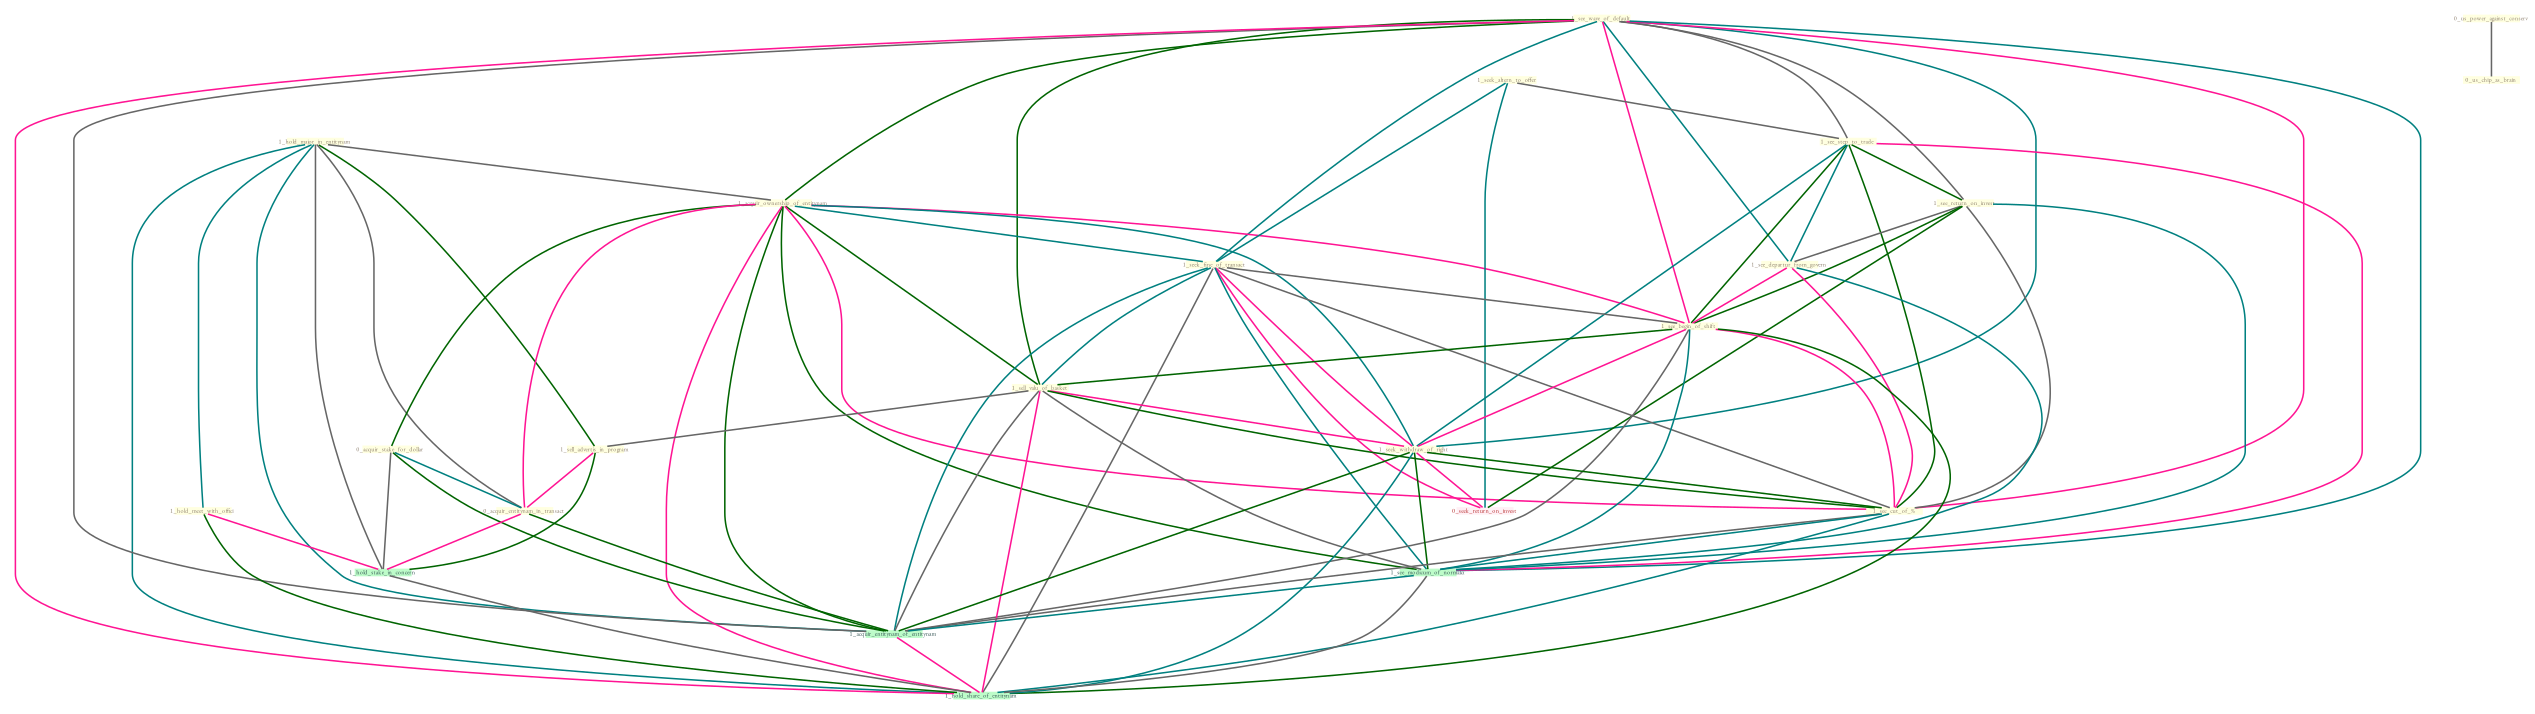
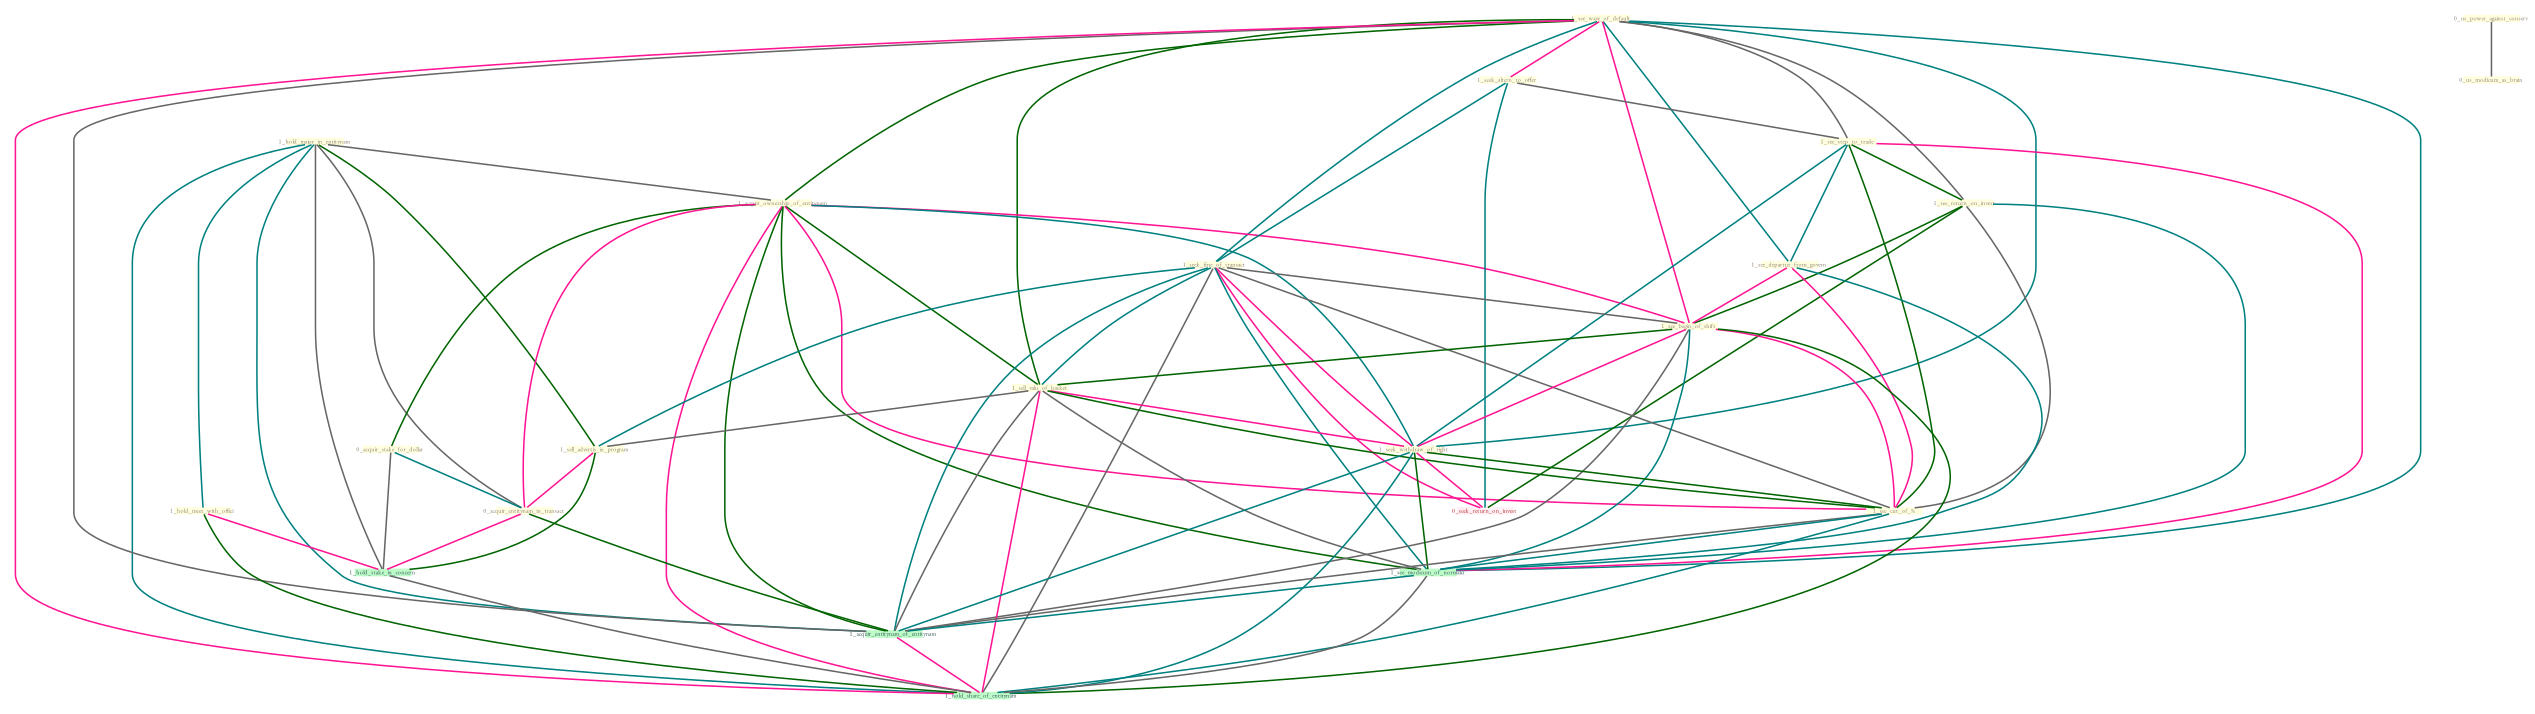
node "0_us_chip_as_brain": label "0_us_chip_as_brain" -> "0_us_modicum_as_brain"
edge "1_see_wave_of_default" -- "1_see_cut_of_%": now "1_see_wave_of_default" -- "1_seek_altern_to_offer"
edge "1_see_step_to_trade" -- "1_see_begin_of_shift": removed
edge "1_acquir_ownership_of_entitynam" -- "1_seek_fine_of_transact": now "1_sell_advertis_in_program" -- "1_seek_fine_of_transact"
edge "1_see_return_on_invest" -- "1_see_departur_from_govern": removed
edge "1_seek_withdraw_of_right" -- "1_acquir_entitynam_of_entitynam": color darkgreen -> teal
edge "0_acquir_stake_for_dollar" -- "1_acquir_entitynam_of_entitynam": removed
